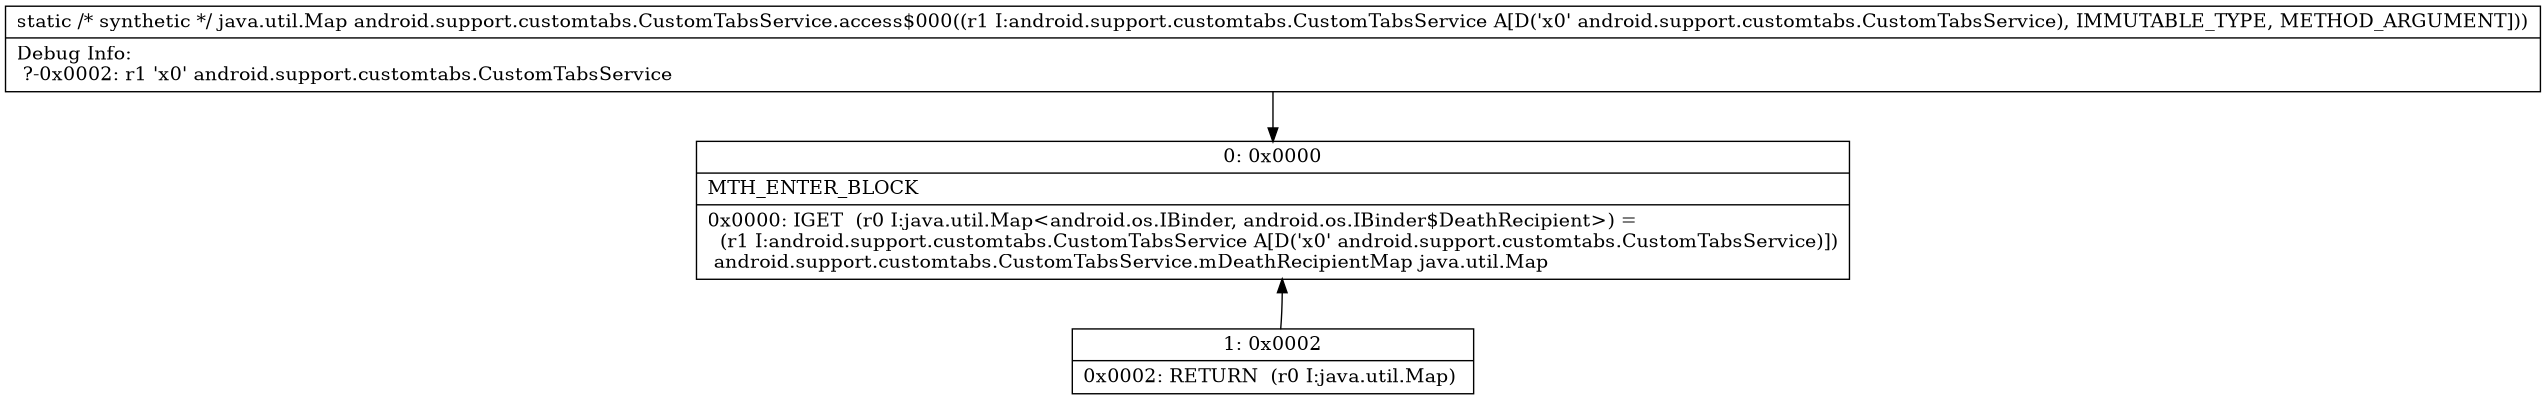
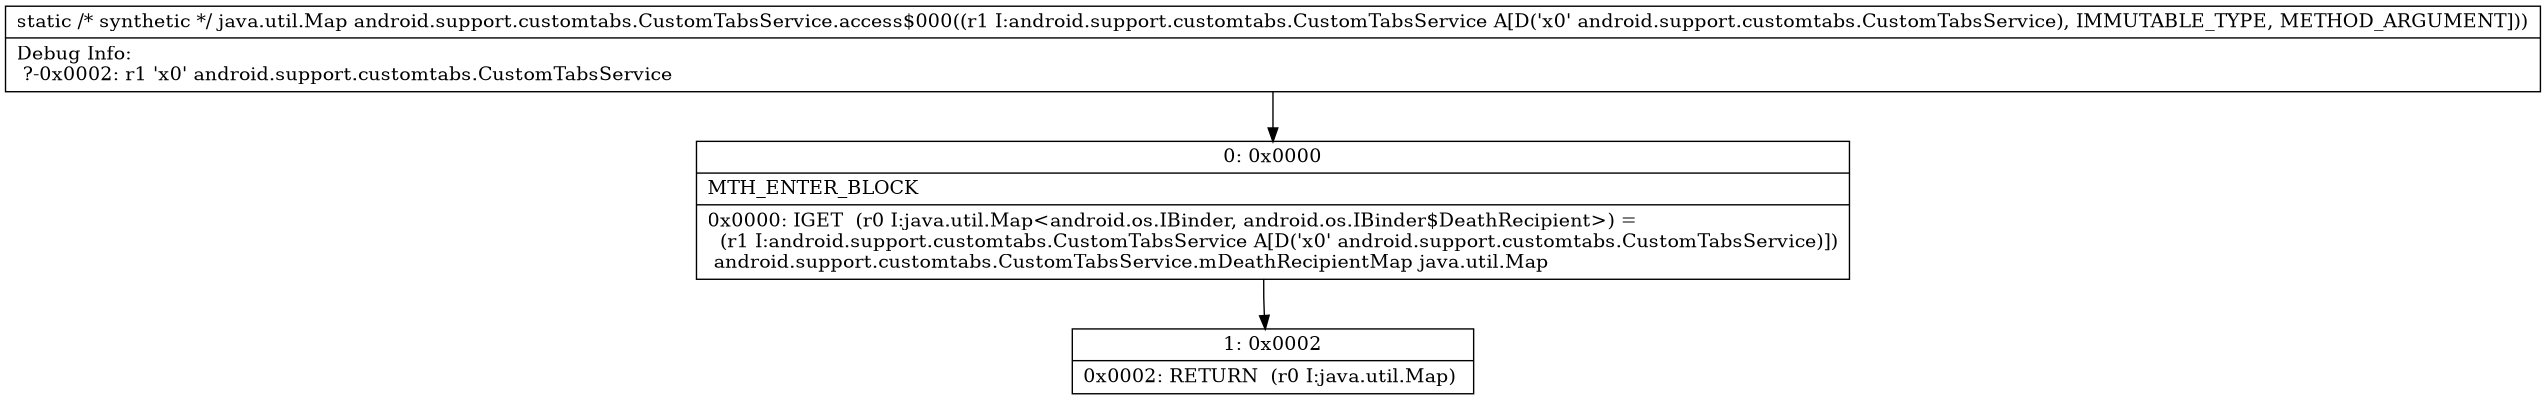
edge "1: 0x0002" -> "0: 0x0000": reversed
